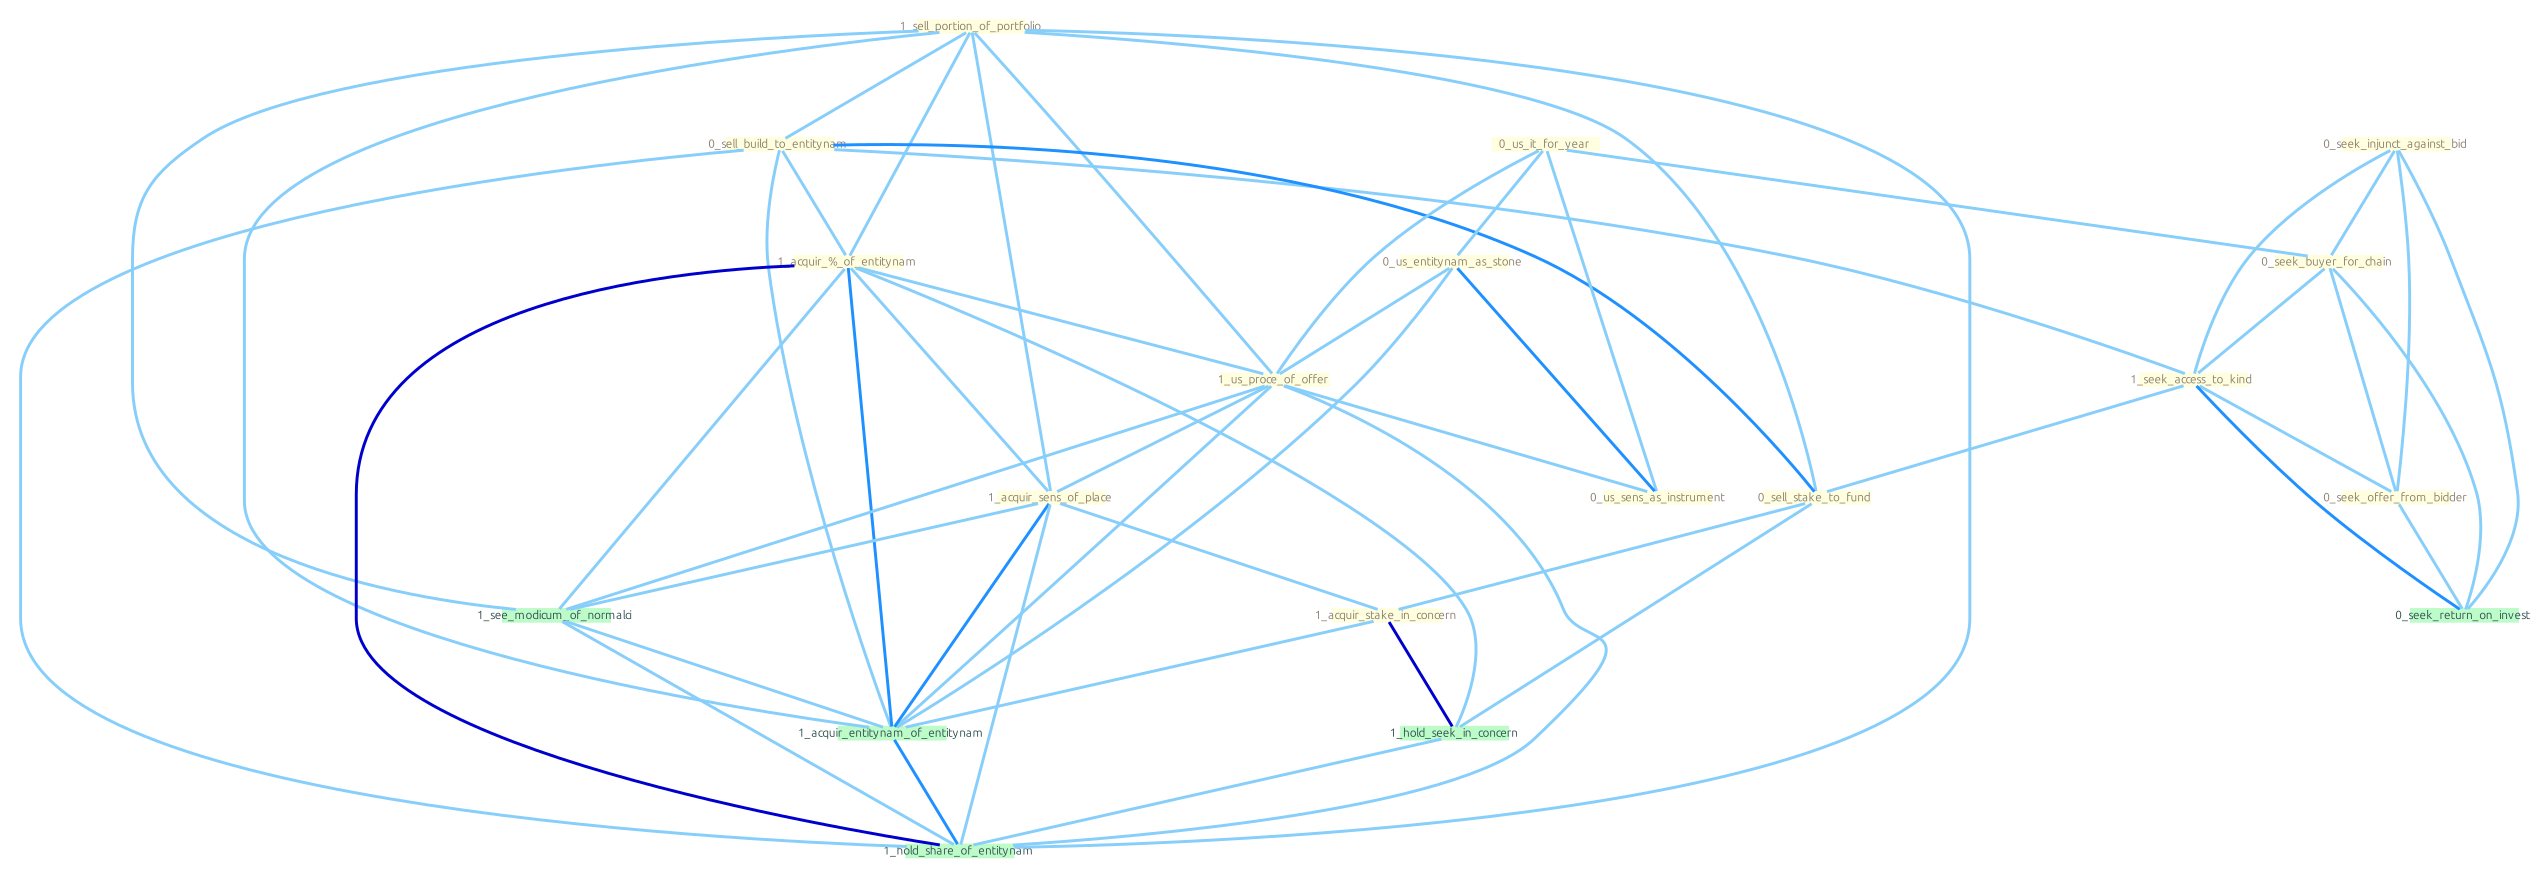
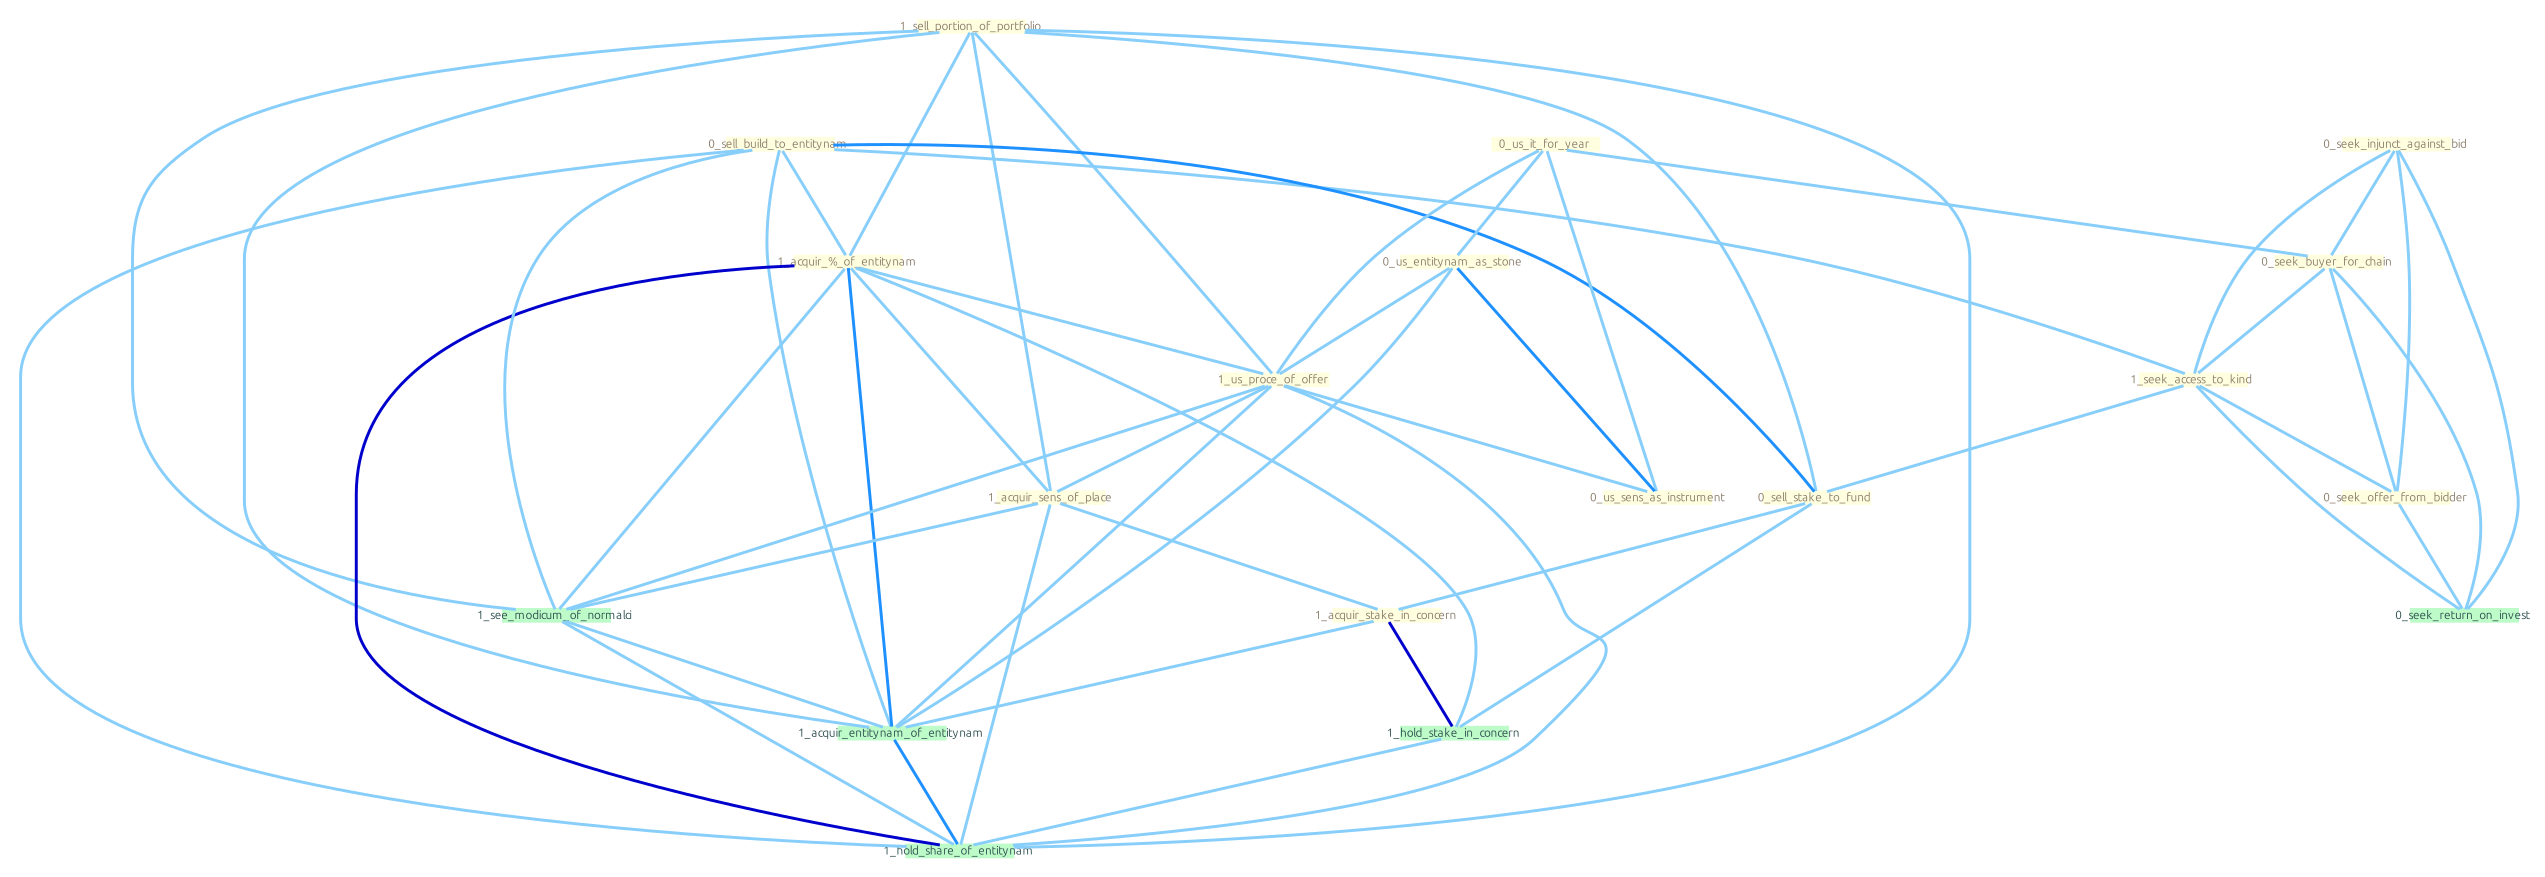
edge "1_sell_portion_of_portfolio" -- "0_sell_build_to_entitynam": now "1_see_modicum_of_normalci" -- "0_sell_build_to_entitynam"
edge "1_seek_access_to_kind" -- "0_seek_return_on_invest": color #1e90ff -> #87cefa
edge "1_acquir_sens_of_place" -- "1_acquir_entitynam_of_entitynam": removed
node "1_hold_seek_in_concern": label "1_hold_seek_in_concern" -> "1_hold_stake_in_concern"
